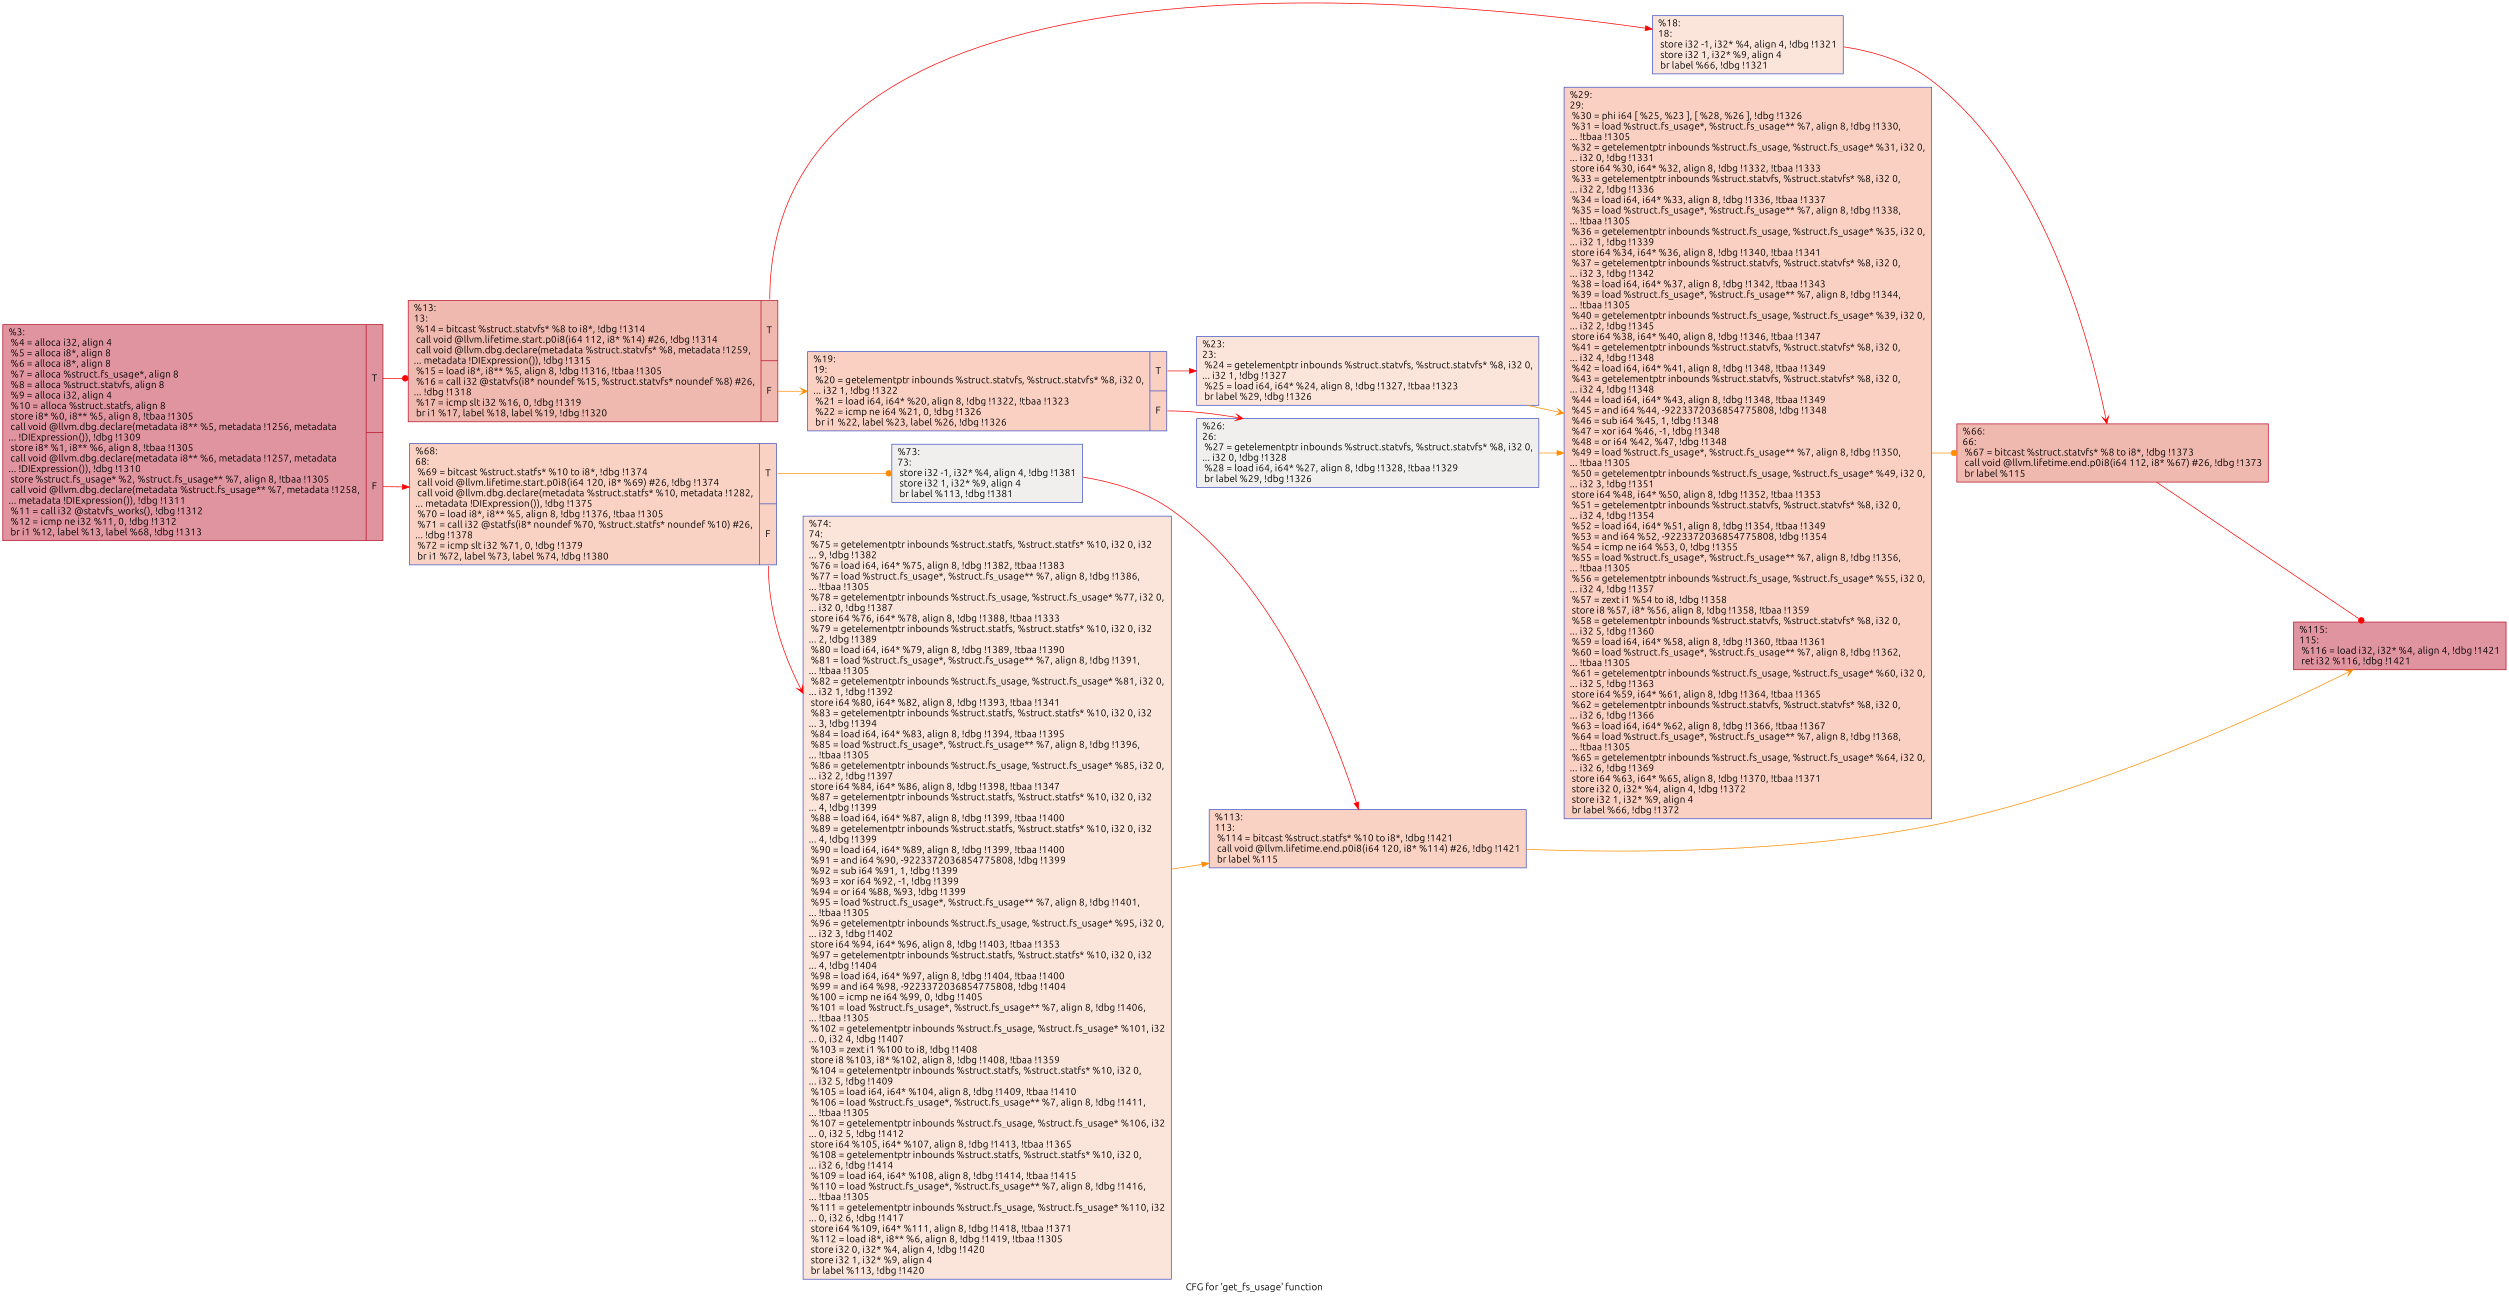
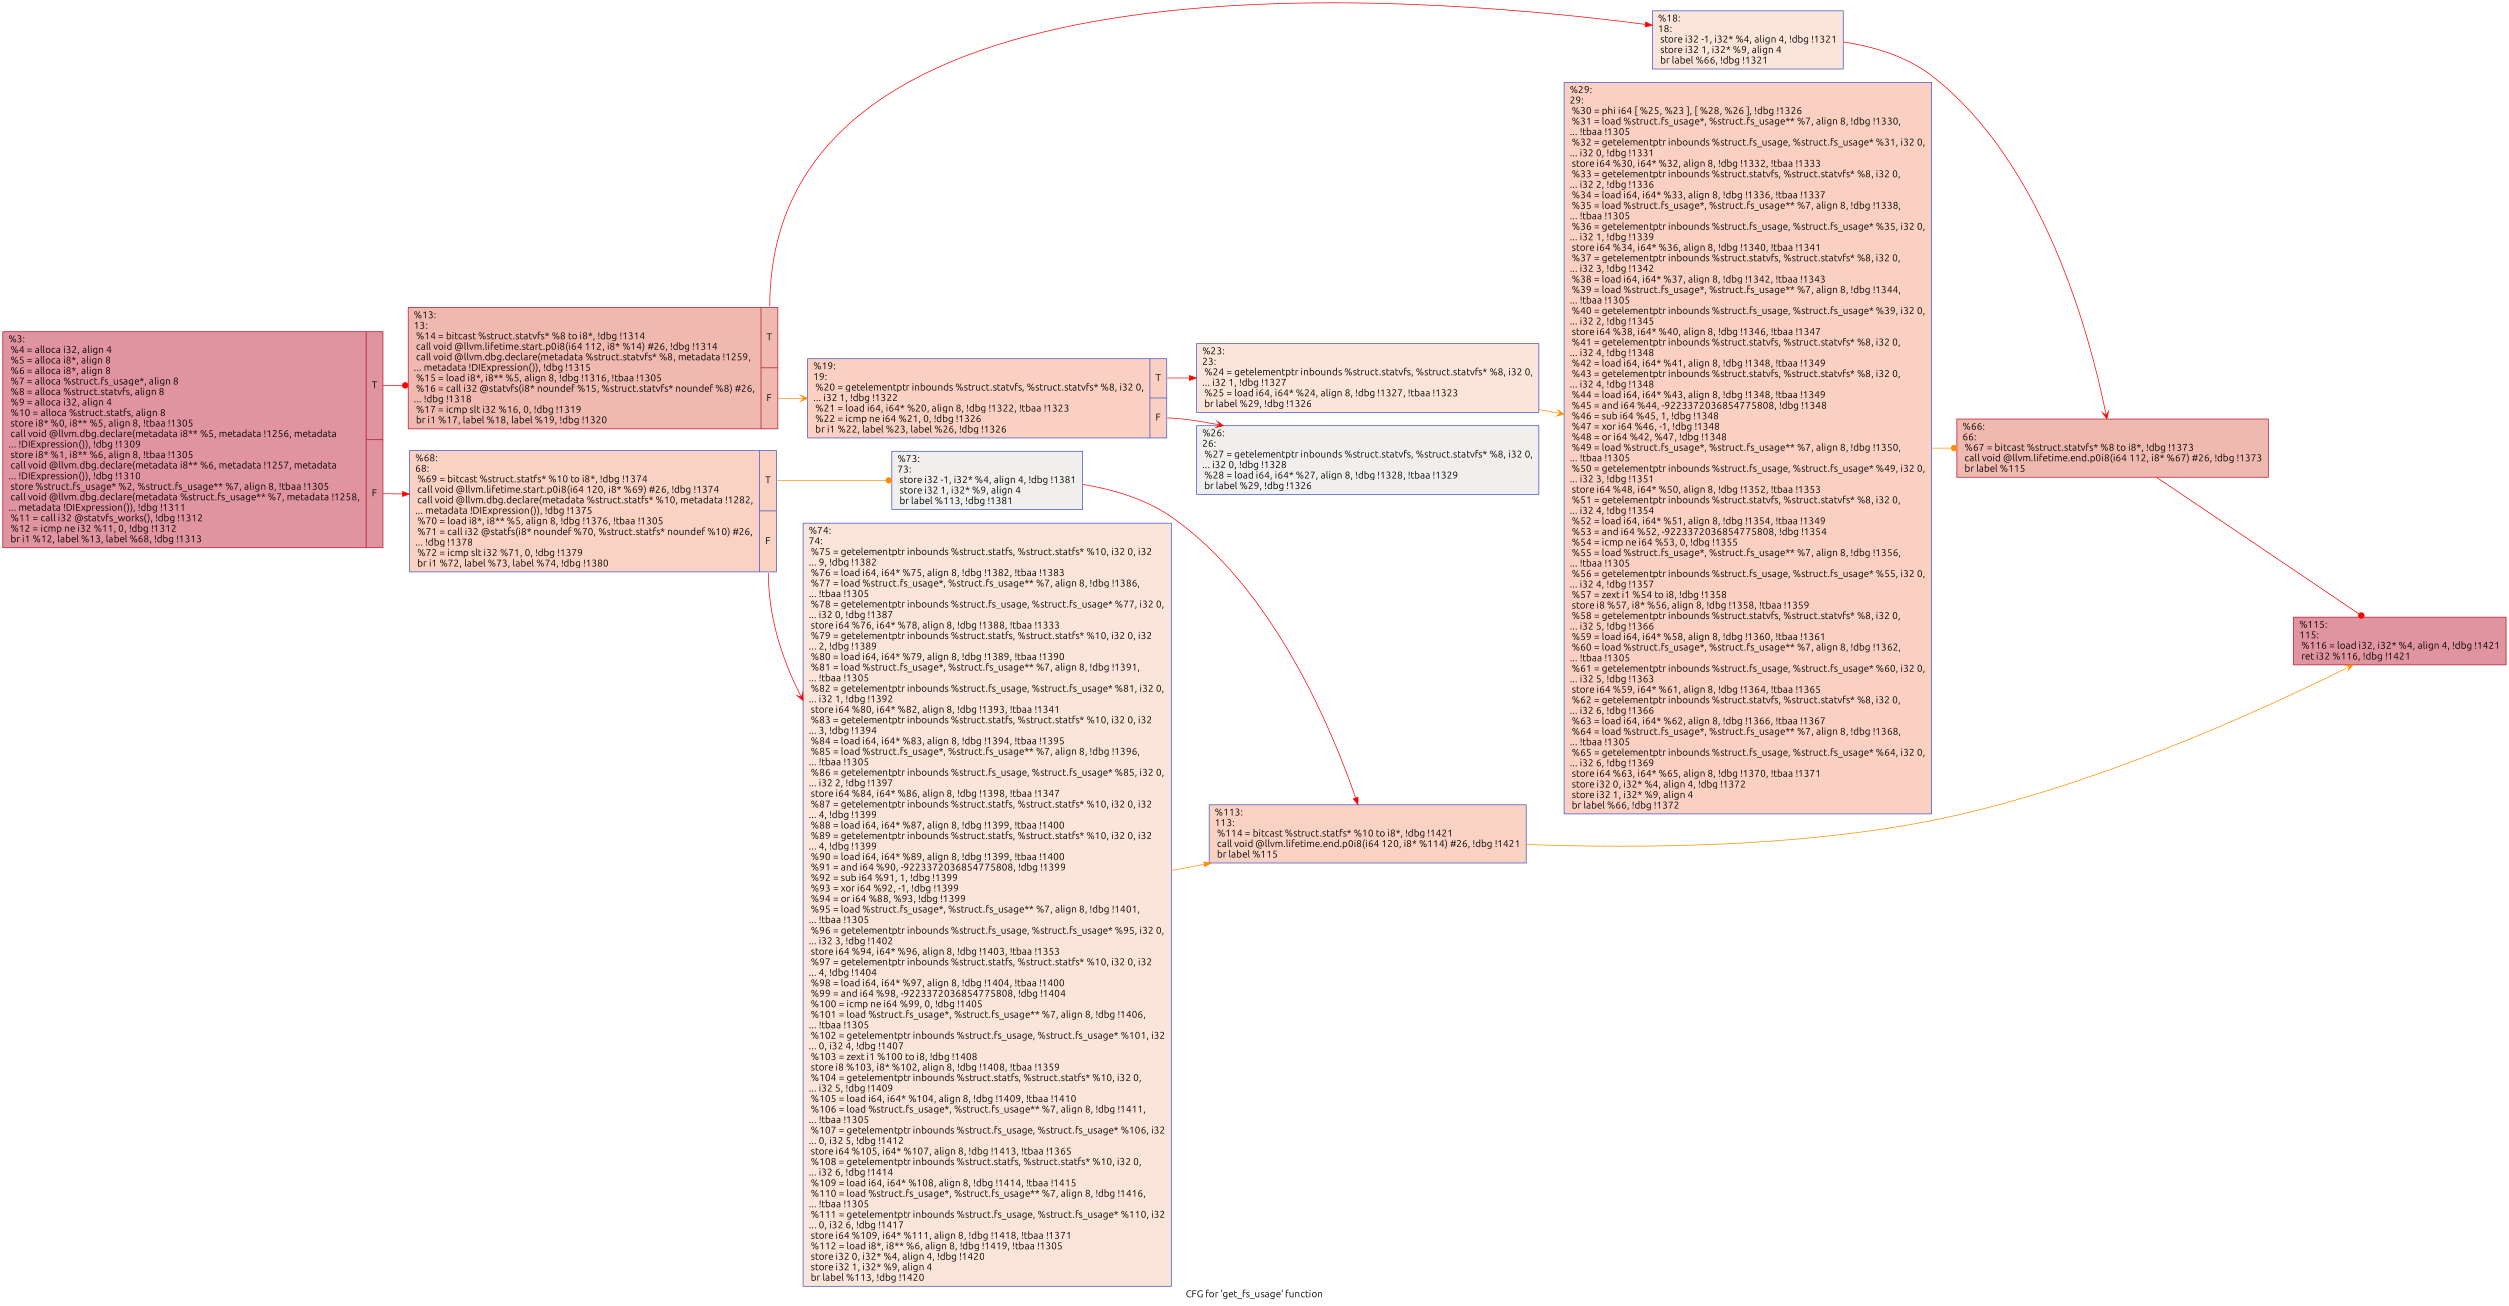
edge "%26:" -> "%29:": removed
node "%29:": text "... i32 5, !dbg !1360" -> "... i32 5, !dbg !1366"
